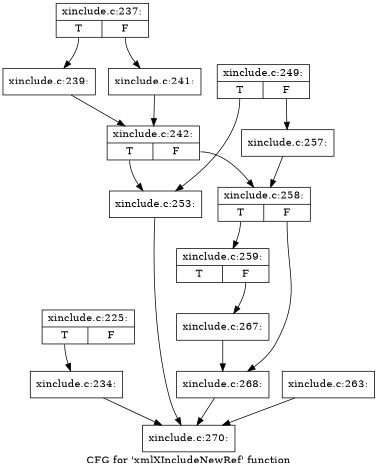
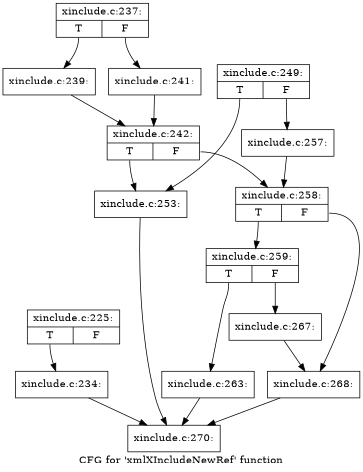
edge "xinclude.c:259:" -> "xinclude.c:263:": added
